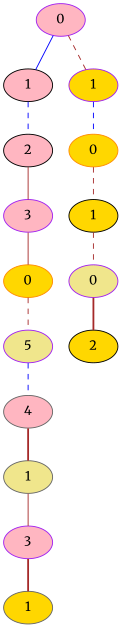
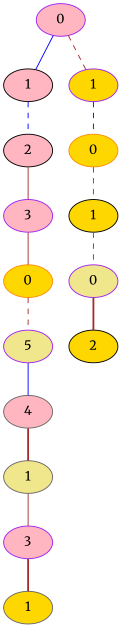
edge "5" -- "4": style dashed -> solid
